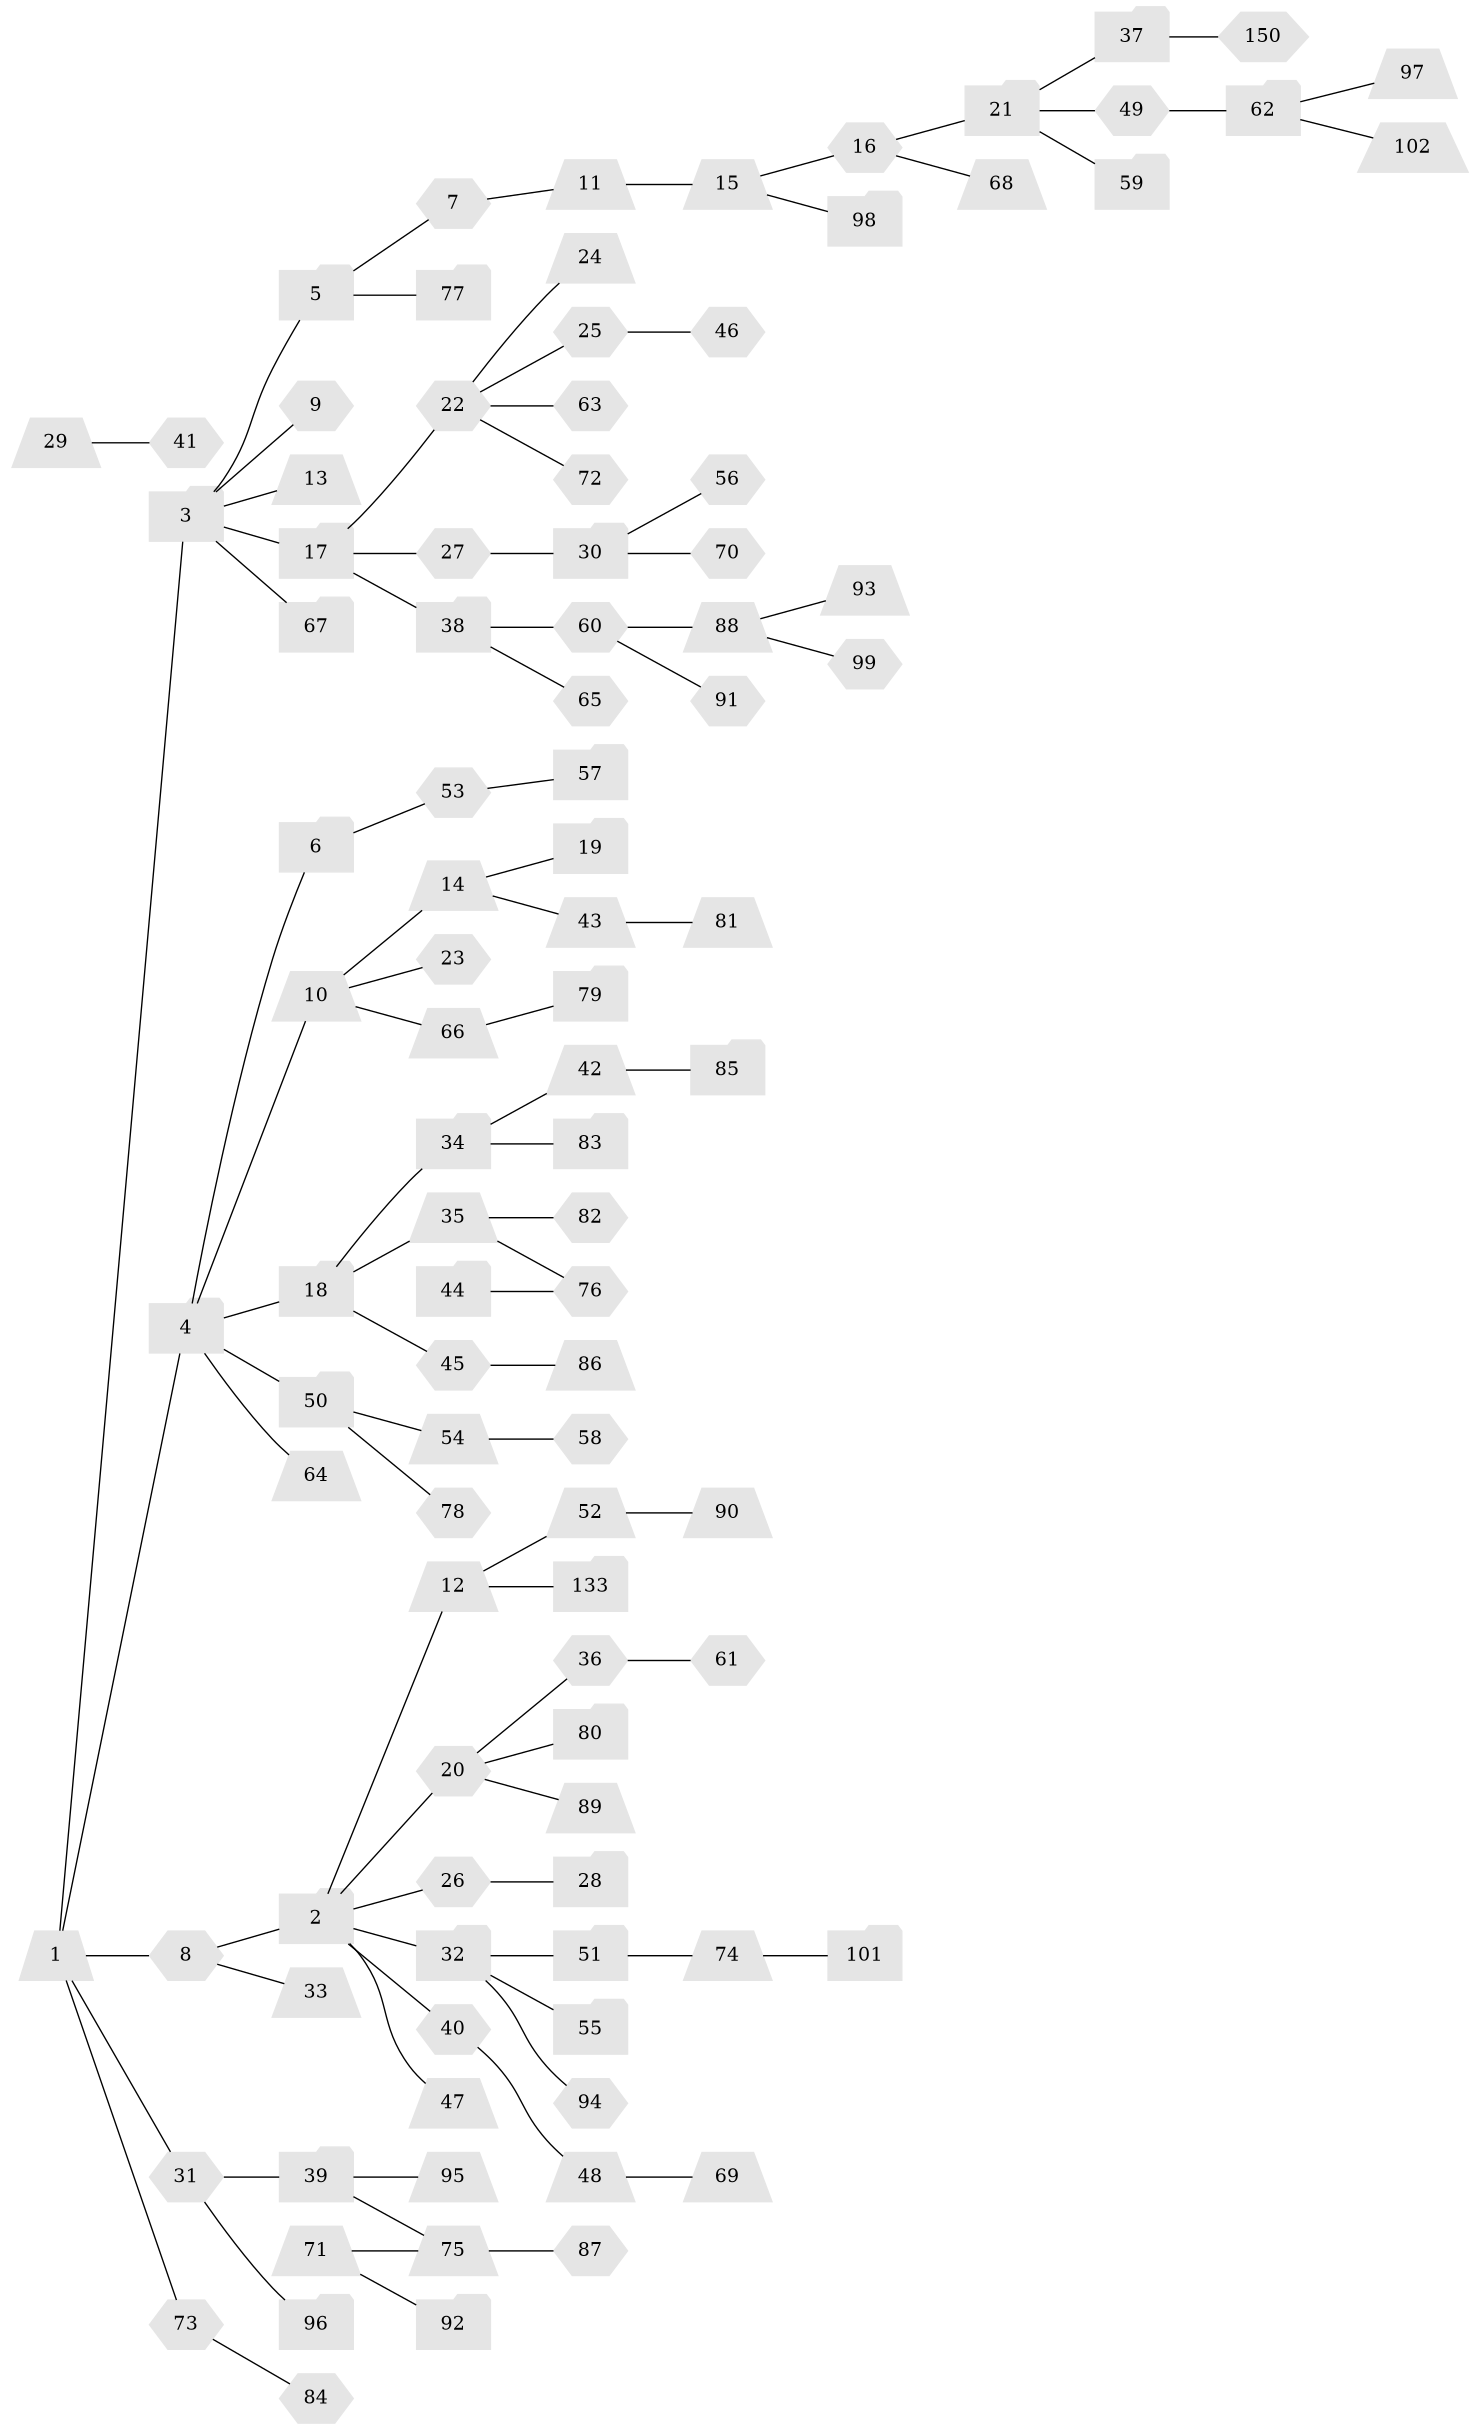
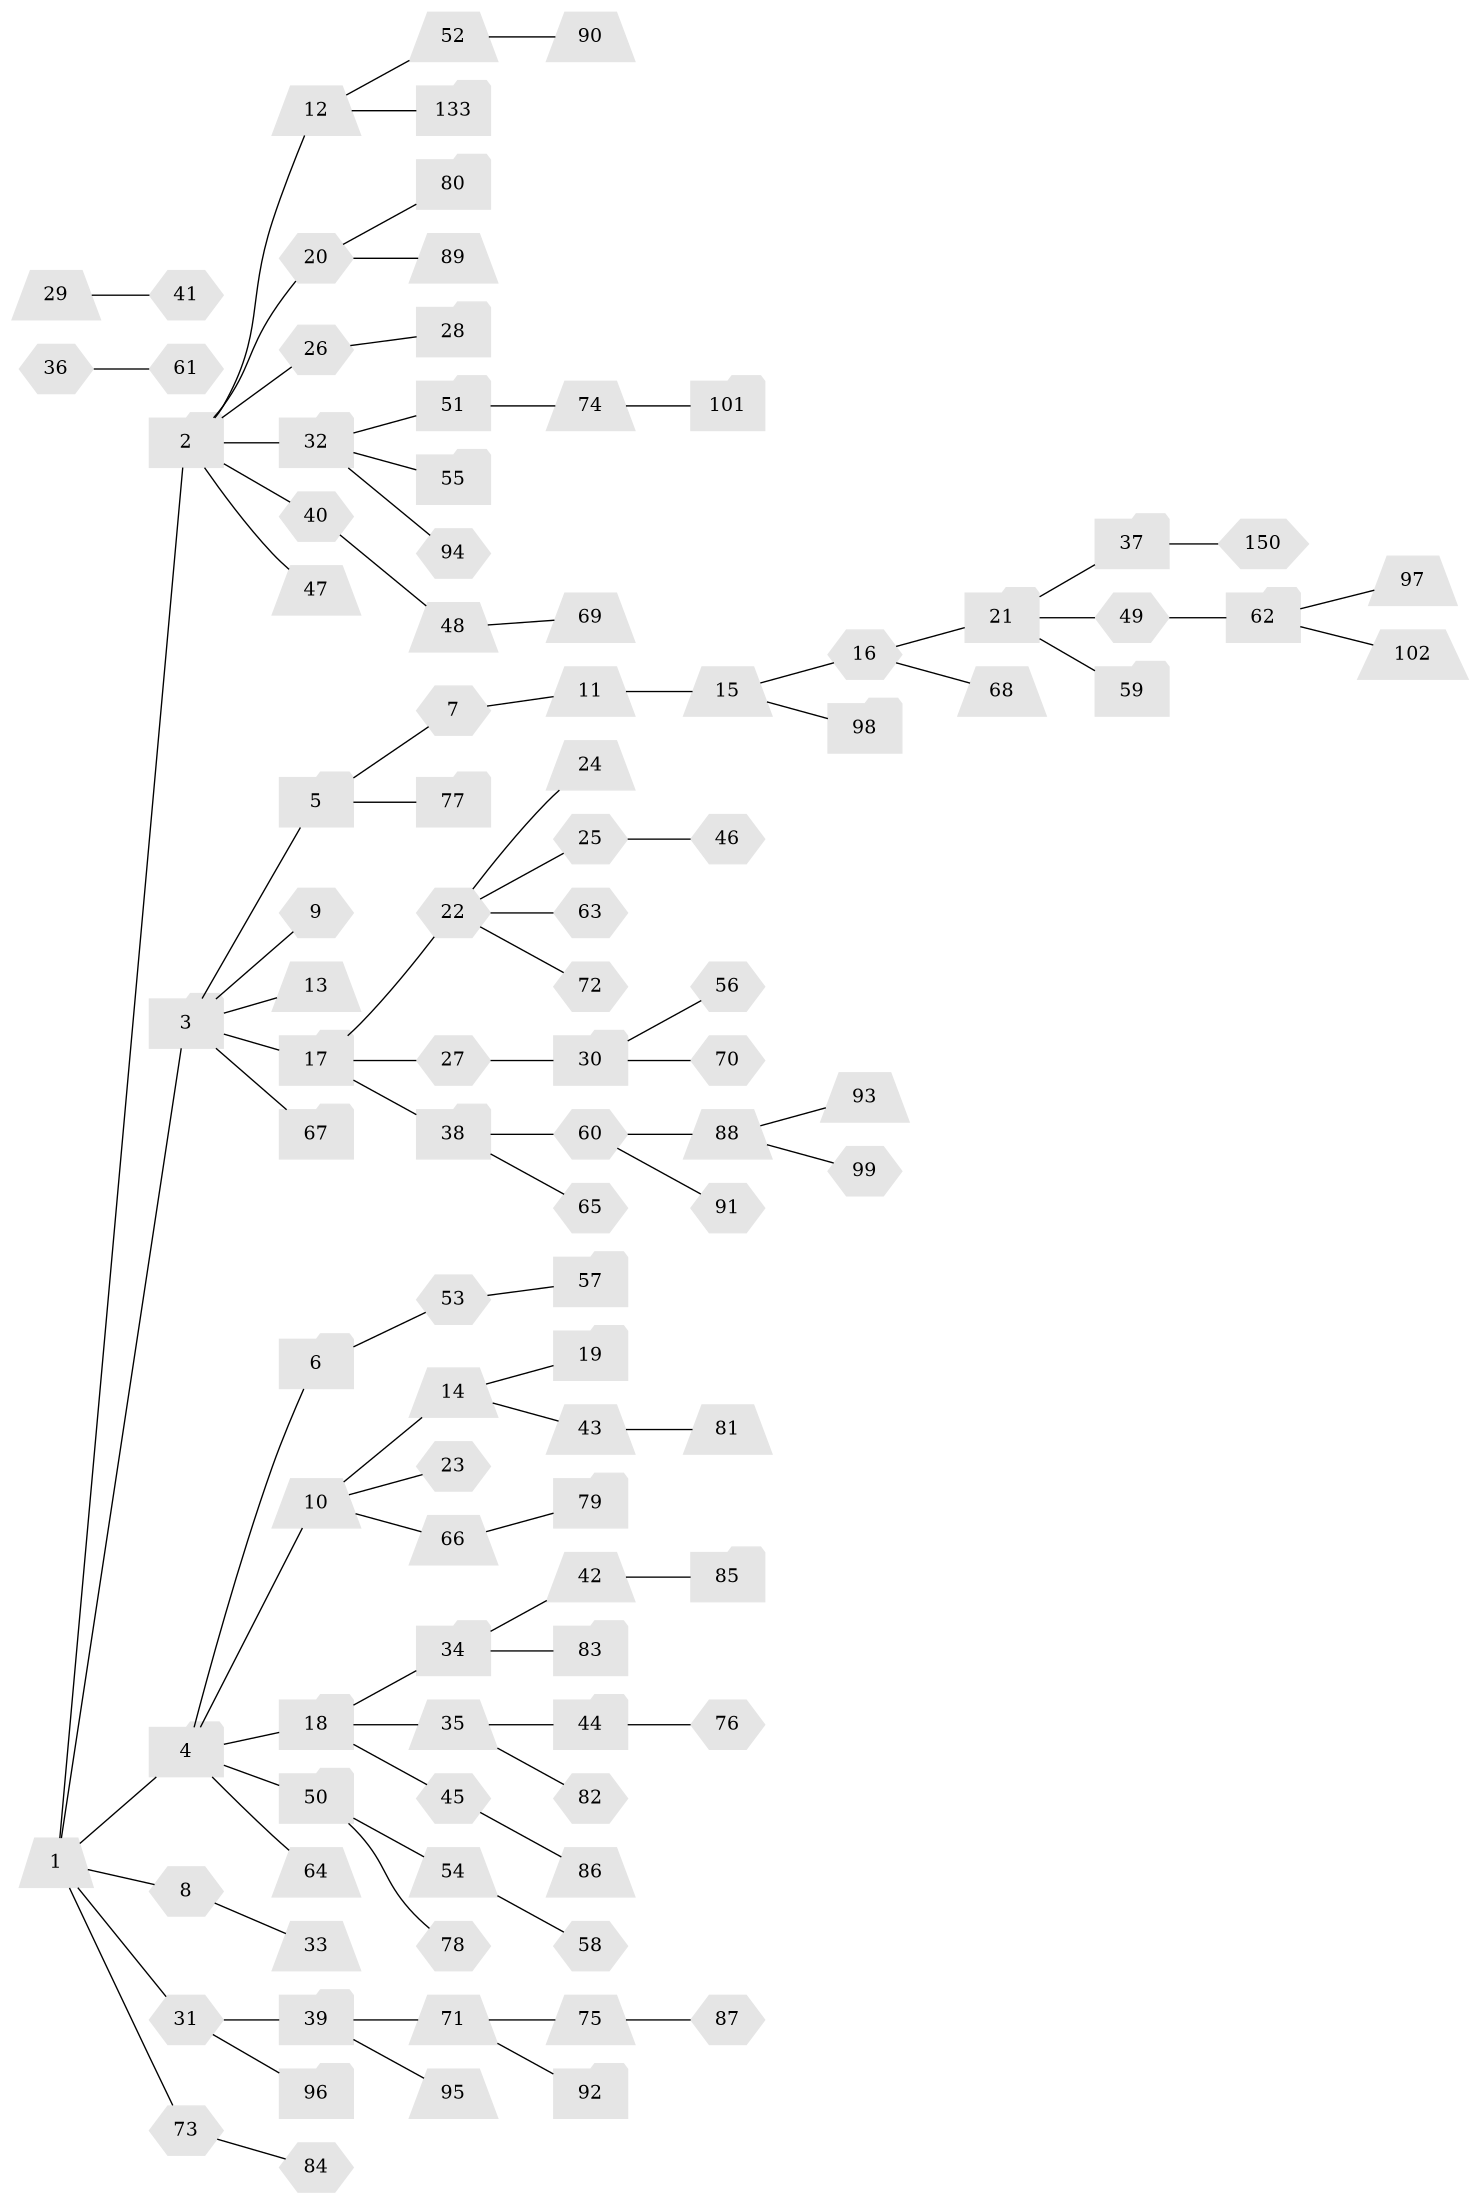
edge "35" -- "76": now "35" -- "44"
edge "36" -- "20": removed
edge "2" -- "8": now "2" -- "1"
edge "39" -- "75": now "39" -- "71"
